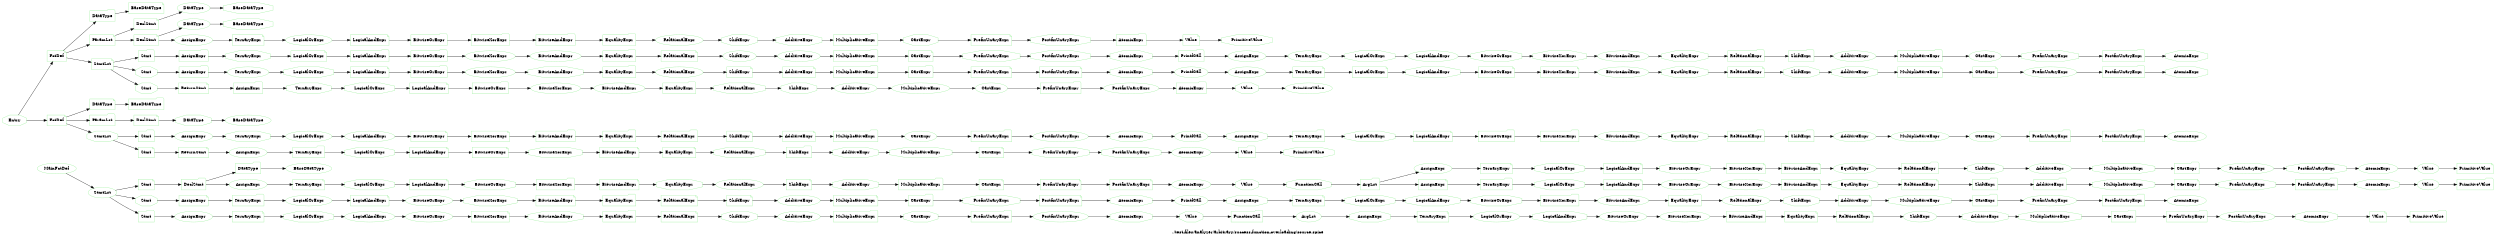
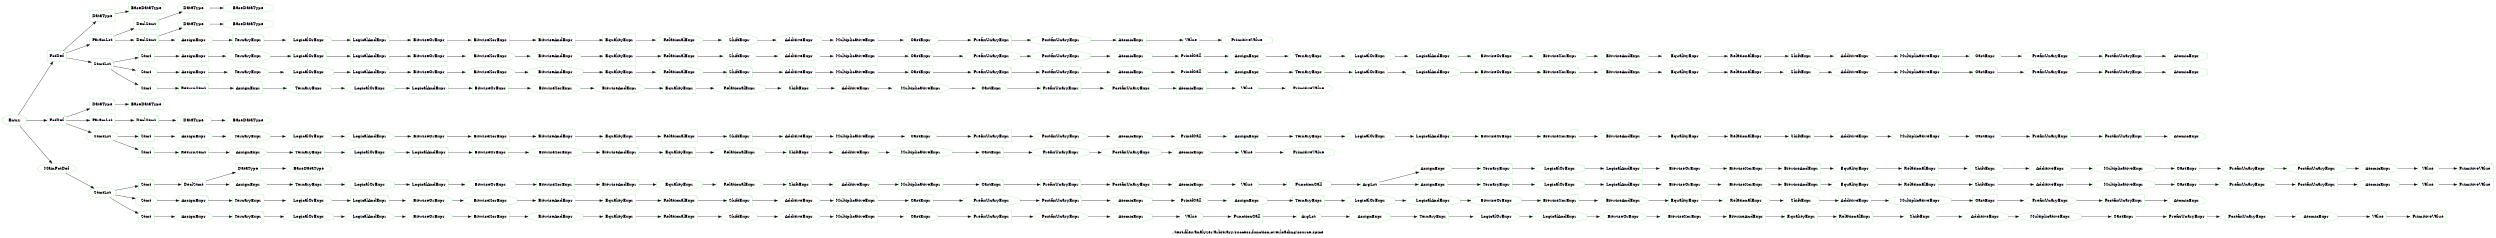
edge "Entry" -> "MainFctDef": added
